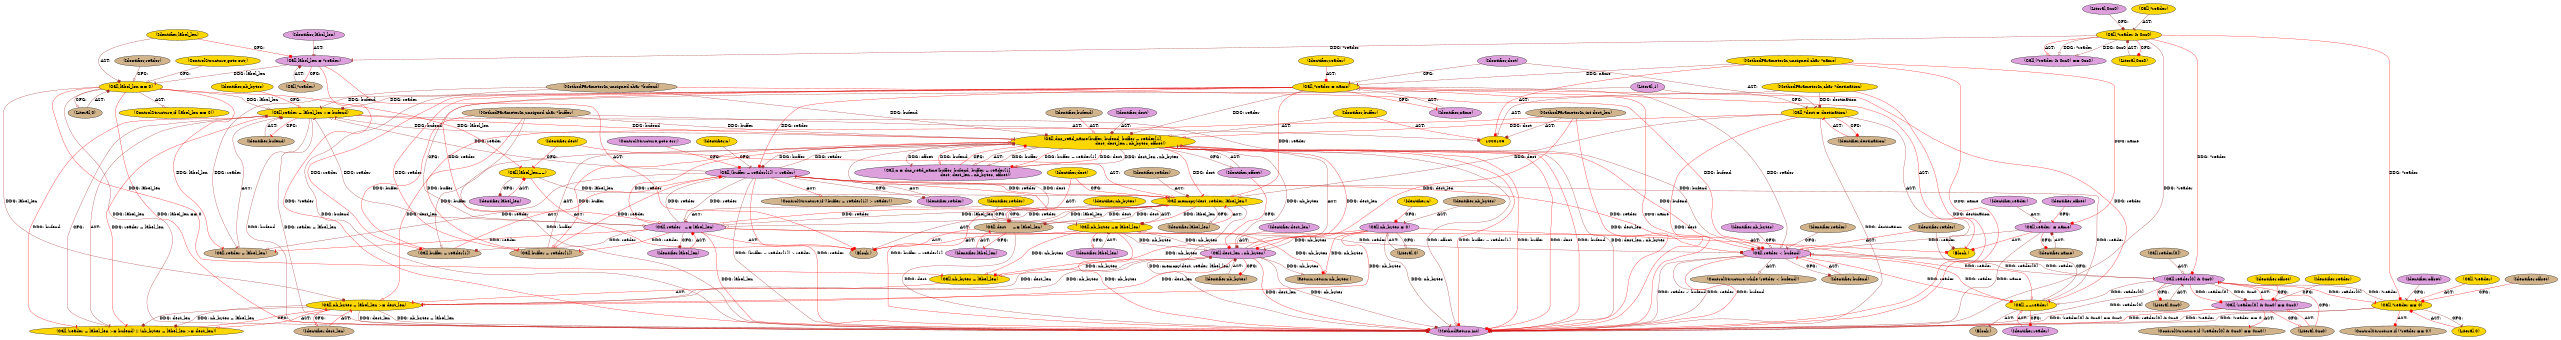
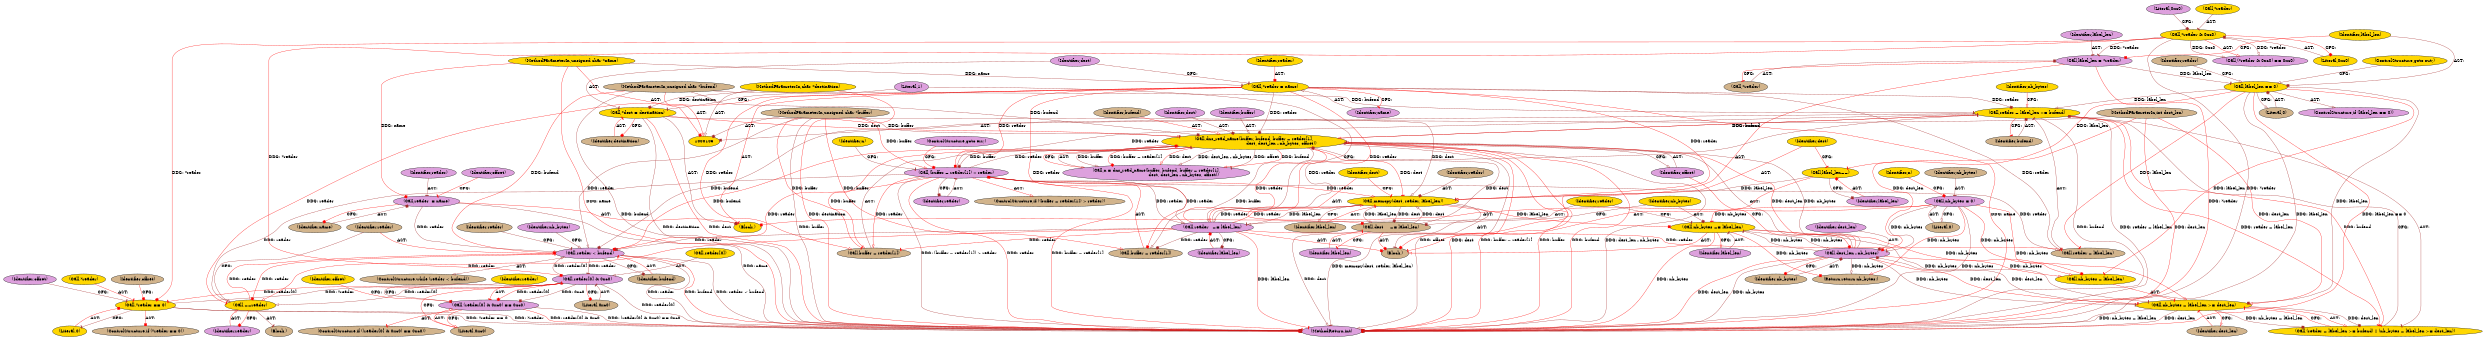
edge "(Call,*reader = name)" -> "(Call,reader < bufend)": now "(MethodParameterIn,unsigned char *buffer)" -> "(Call,reader < bufend)"
node "(ControlStructure,if (label_len == 0))": fillcolor gold -> plum
node "(Identifier,buffer)": fillcolor gold -> plum
edge "(Identifier,buffer)" -> "1000105": now "(MethodParameterIn,unsigned char *bufend)" -> "1000105"
edge "(MethodParameterIn,unsigned char *buffer)" -> "(Call,(buffer + reader[1]) > reader)": added, label "DDG: buffer"
edge "(Call,nb_bytes = 0)" -> "(Call,nb_bytes += label_len)": added, label "DDG: nb_bytes"
edge "(Call,dest_len - nb_bytes)" -> "(Call,nb_bytes += label_len)": arrowhead onormal -> tee
node "(Call,reader[0])": fillcolor tan -> gold
edge "(Call,nb_bytes += label_len)" -> "(Call,nb_bytes + label_len >= dest_len)": added, label "DDG: nb_bytes"
